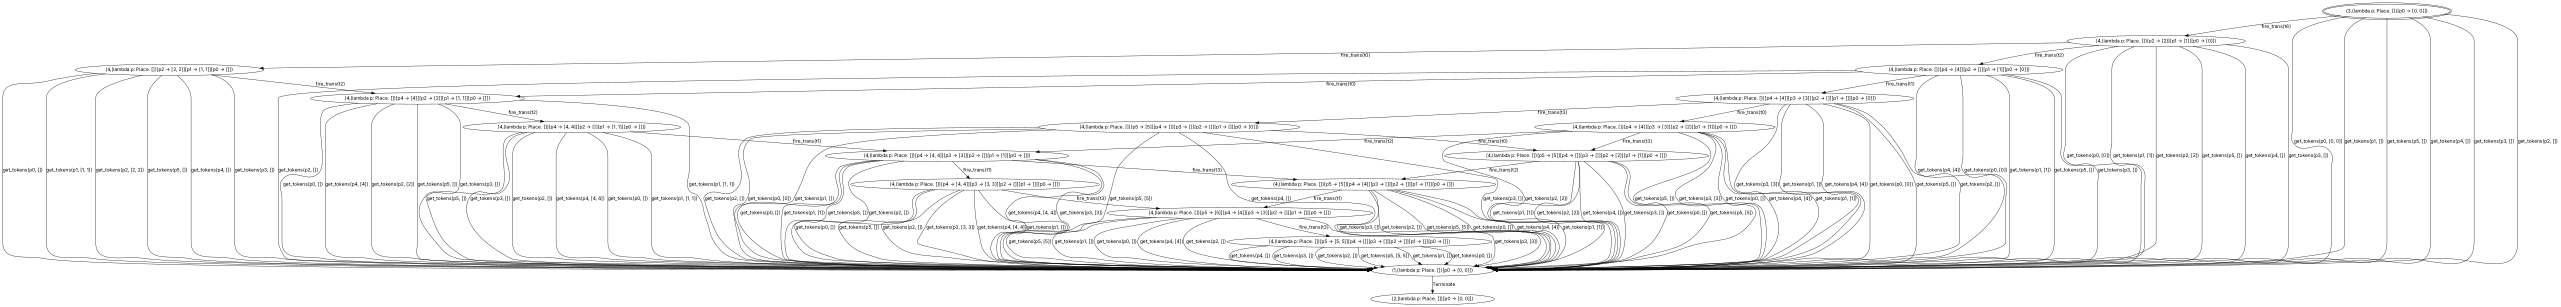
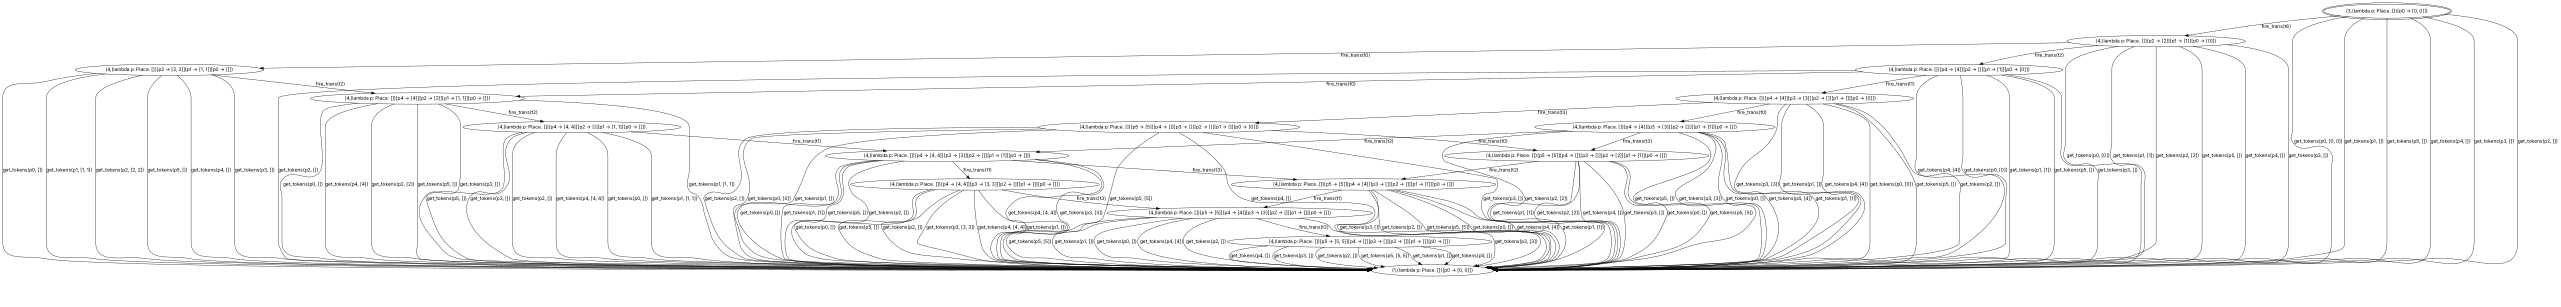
node "(2,(lambda p: Place. [])[p0 -> [0, 0]])": removed
